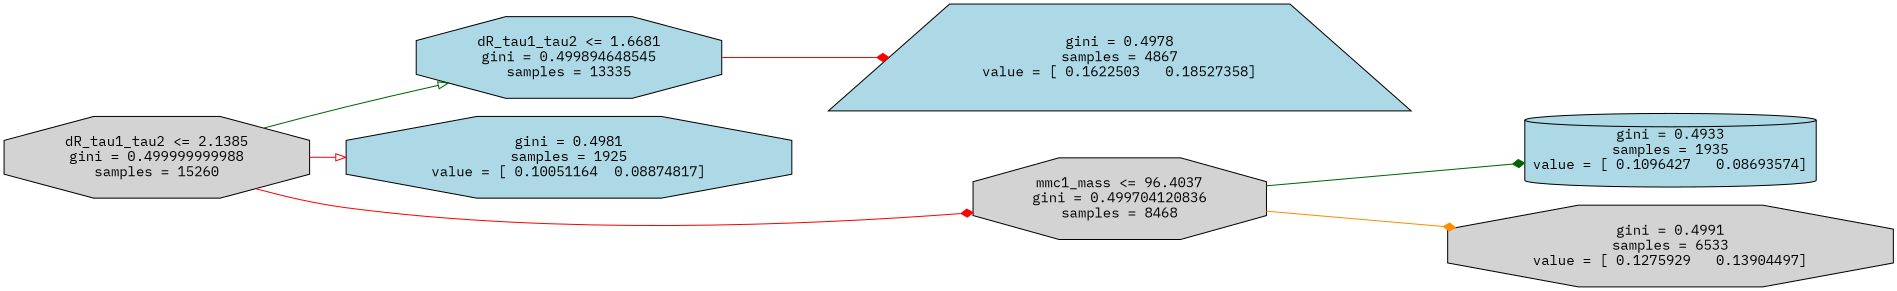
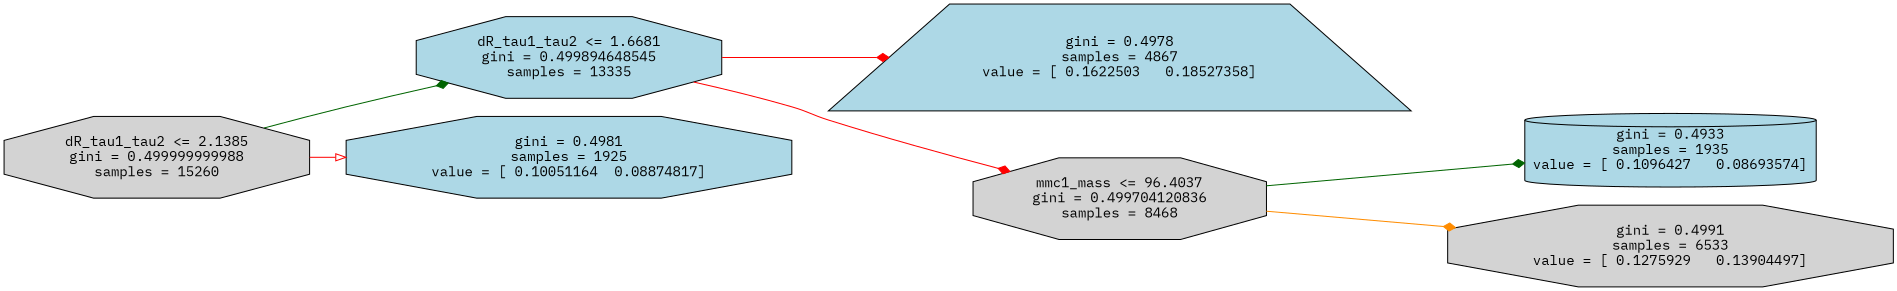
edge "dR_tau1_tau2 <= 2.1385 gini = 0.499999999988 samples = 15260" -> "dR_tau1_tau2 <= 1.6681 gini = 0.499894648545 samples = 13335": arrowhead onormal -> diamond
edge "dR_tau1_tau2 <= 2.1385 gini = 0.499999999988 samples = 15260" -> "mmc1_mass <= 96.4037 gini = 0.499704120836 samples = 8468": now "dR_tau1_tau2 <= 1.6681 gini = 0.499894648545 samples = 13335" -> "mmc1_mass <= 96.4037 gini = 0.499704120836 samples = 8468"
